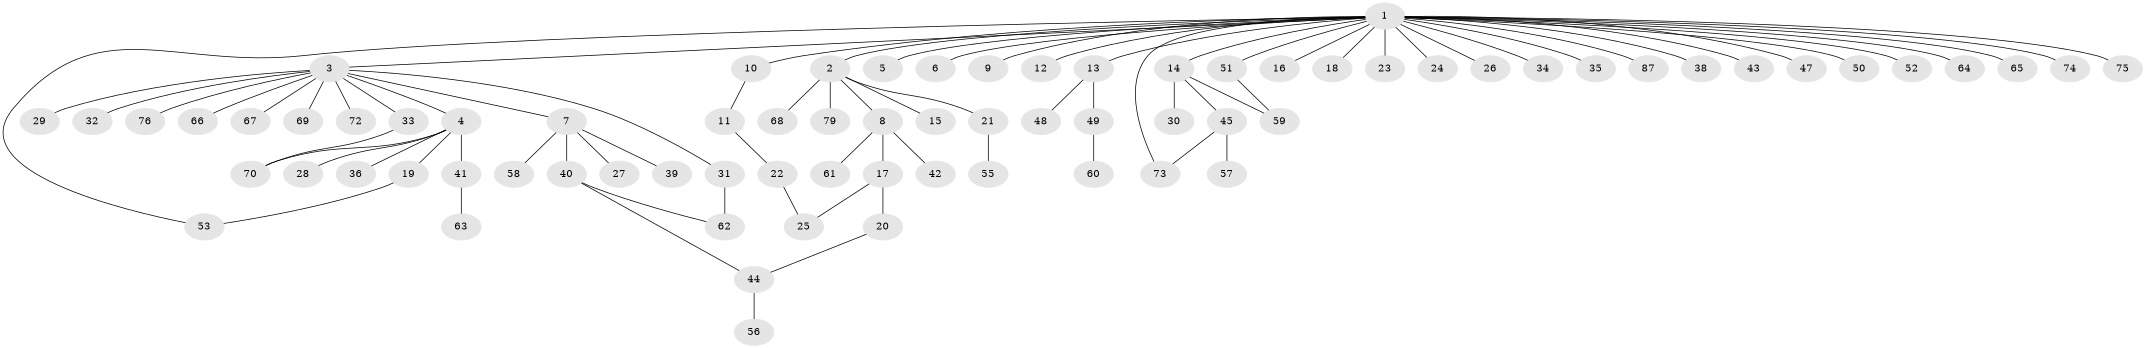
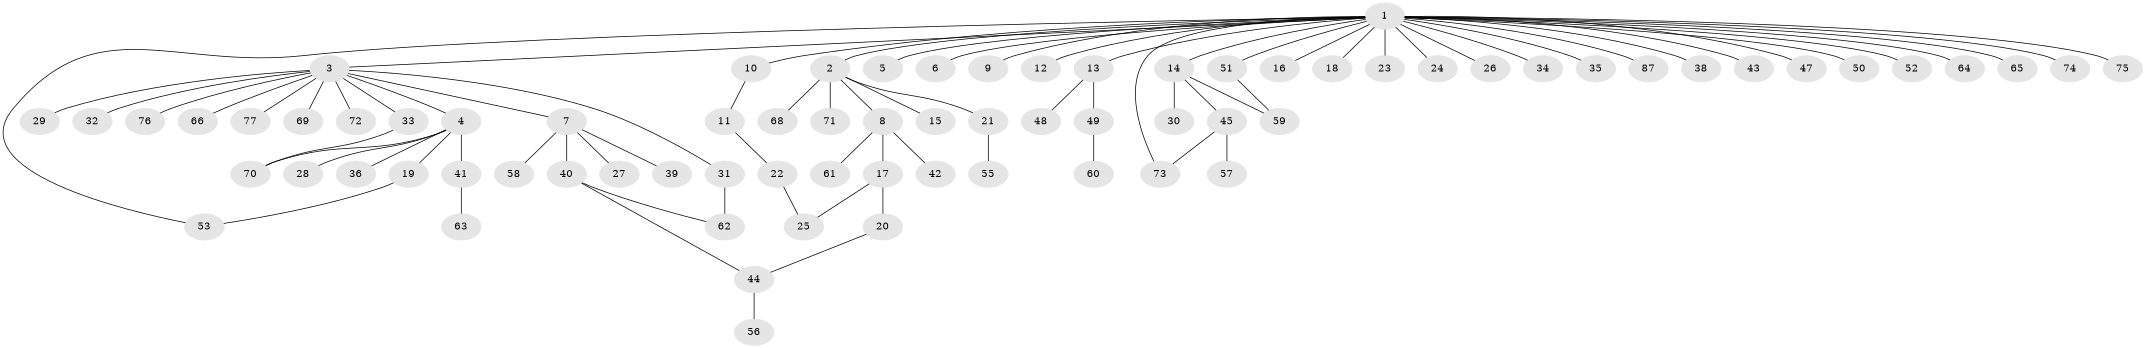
node "67": label "67" -> "77"
node "79": label "79" -> "71"
